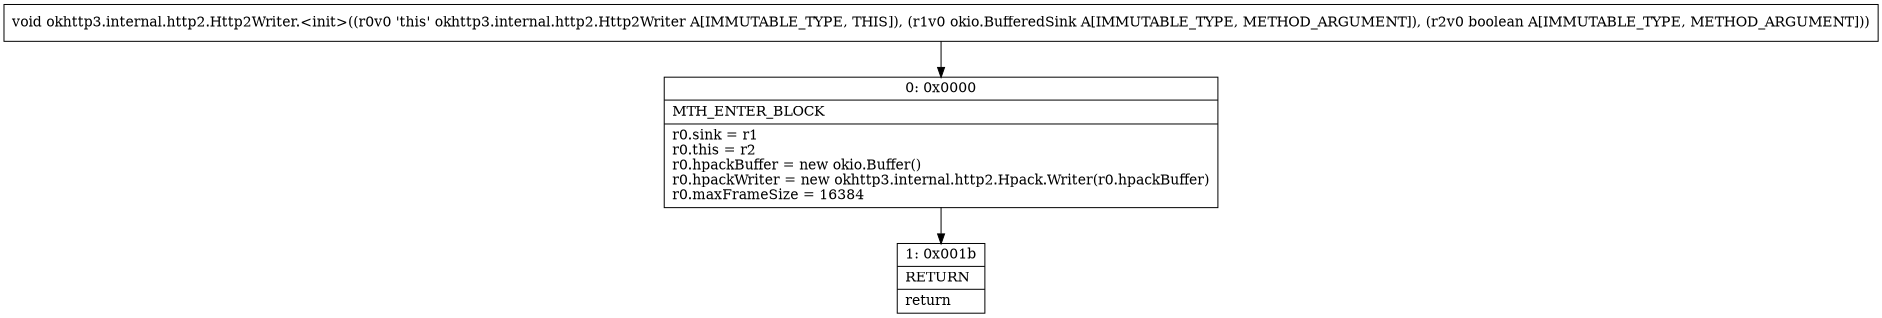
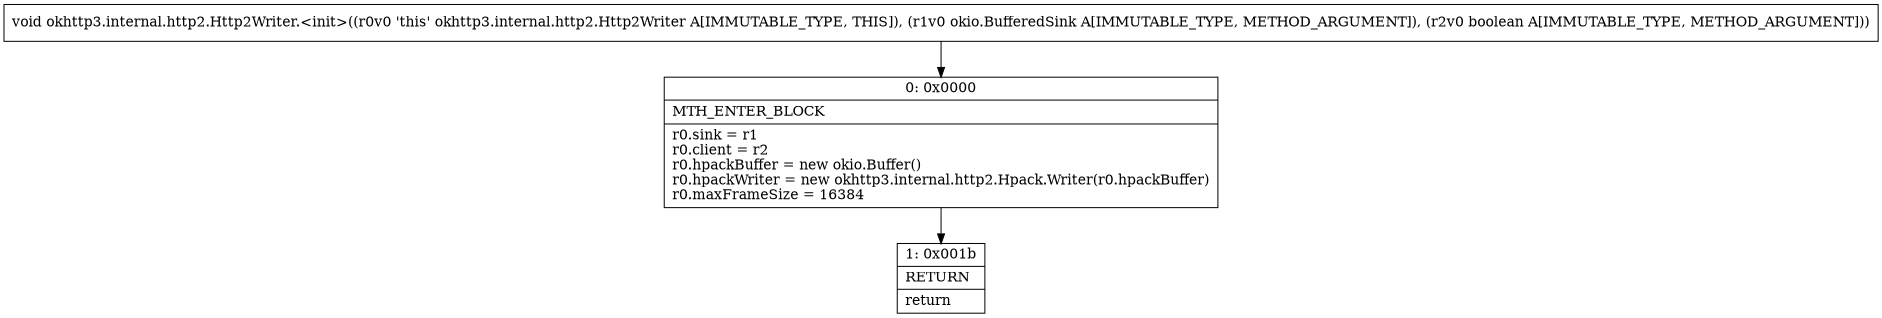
node "0: 0x0000": text "r0.this = r2" -> "r0.client = r2"
